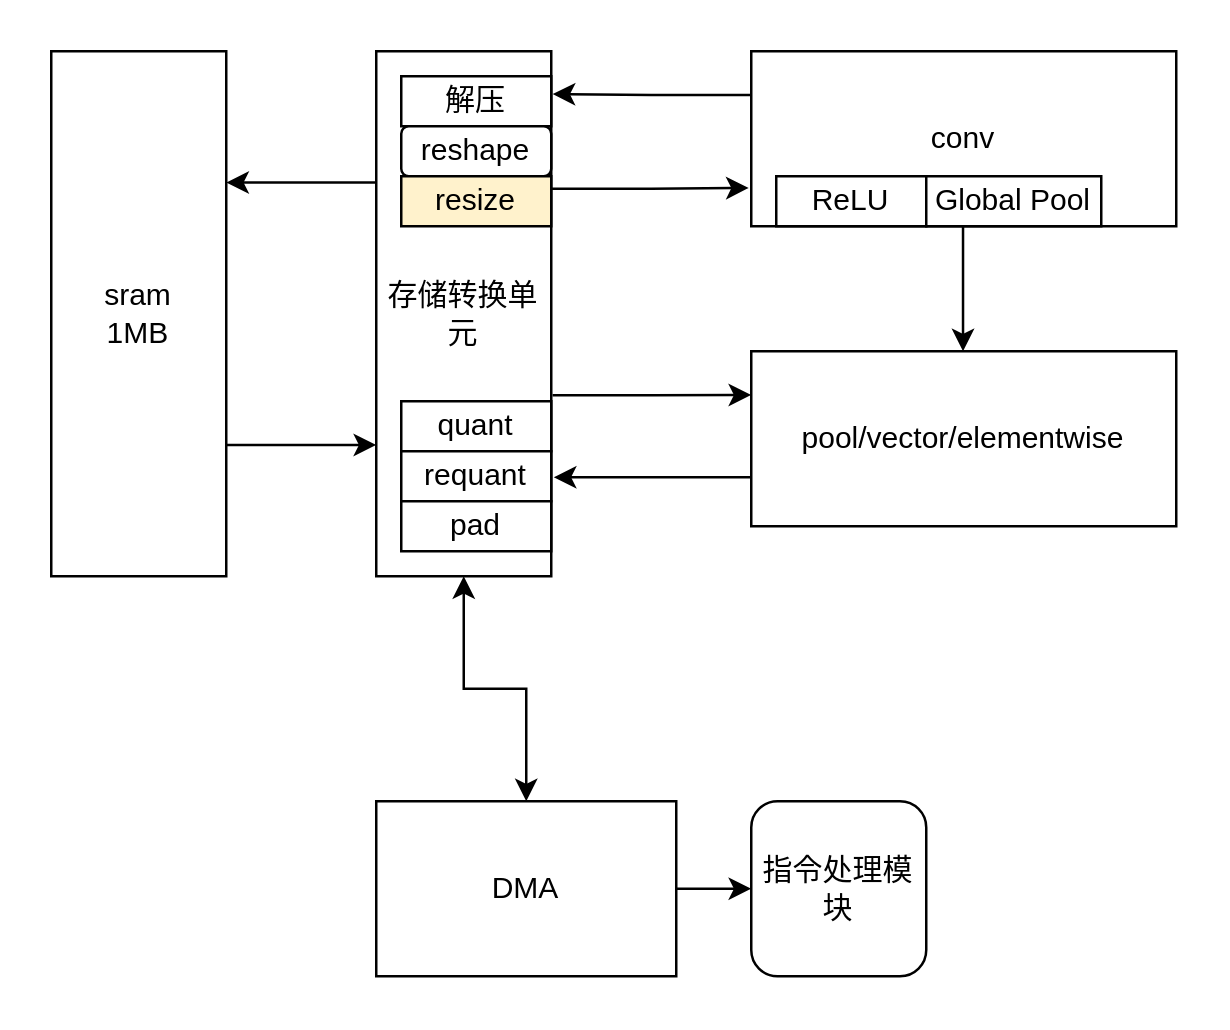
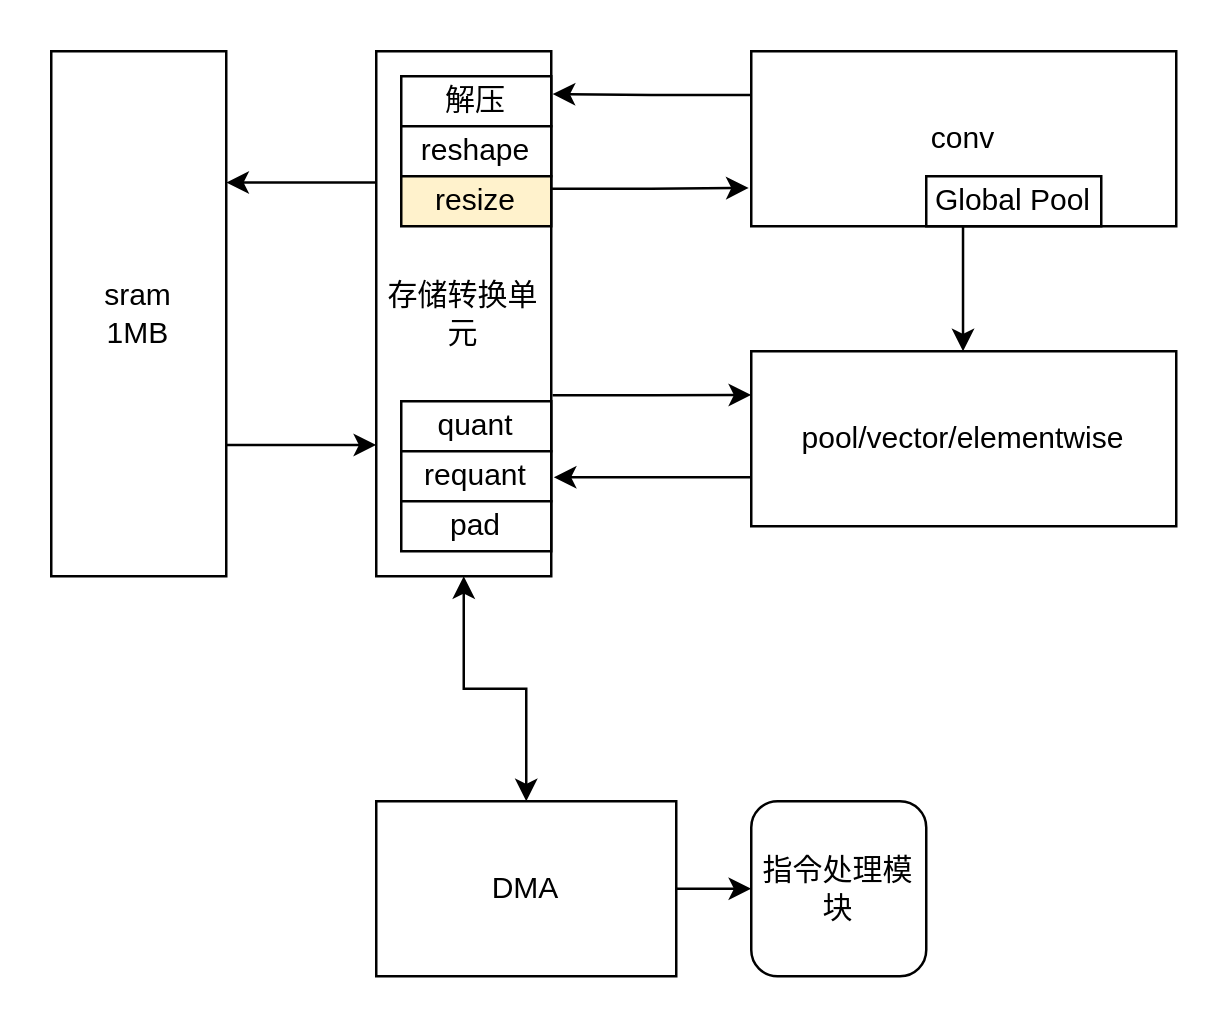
node "reshape": shape rounded rectangle -> rectangle
node "ReLU": removed
